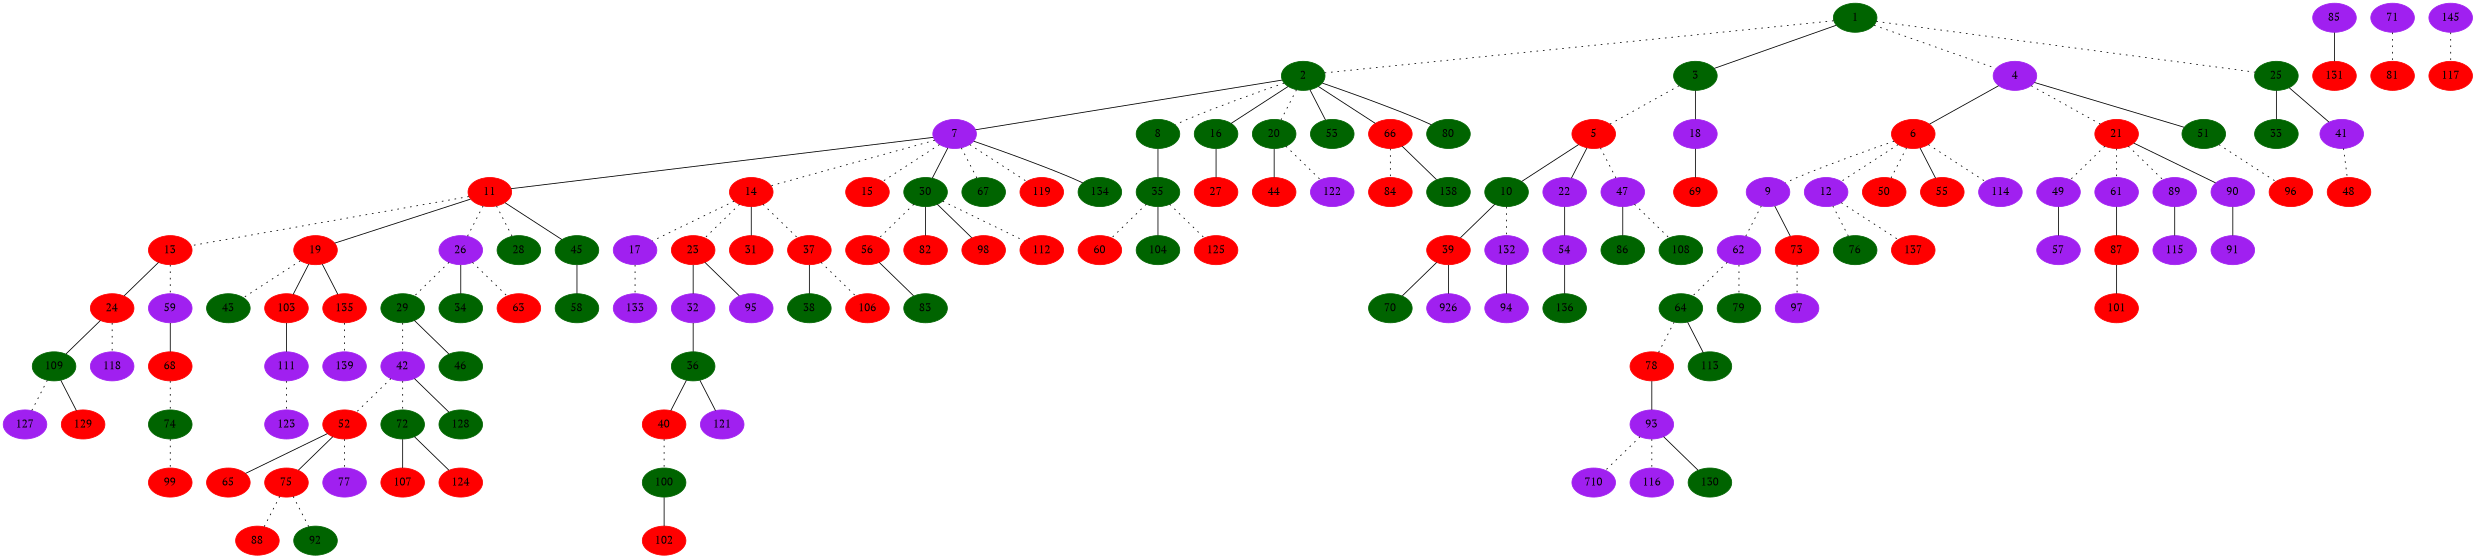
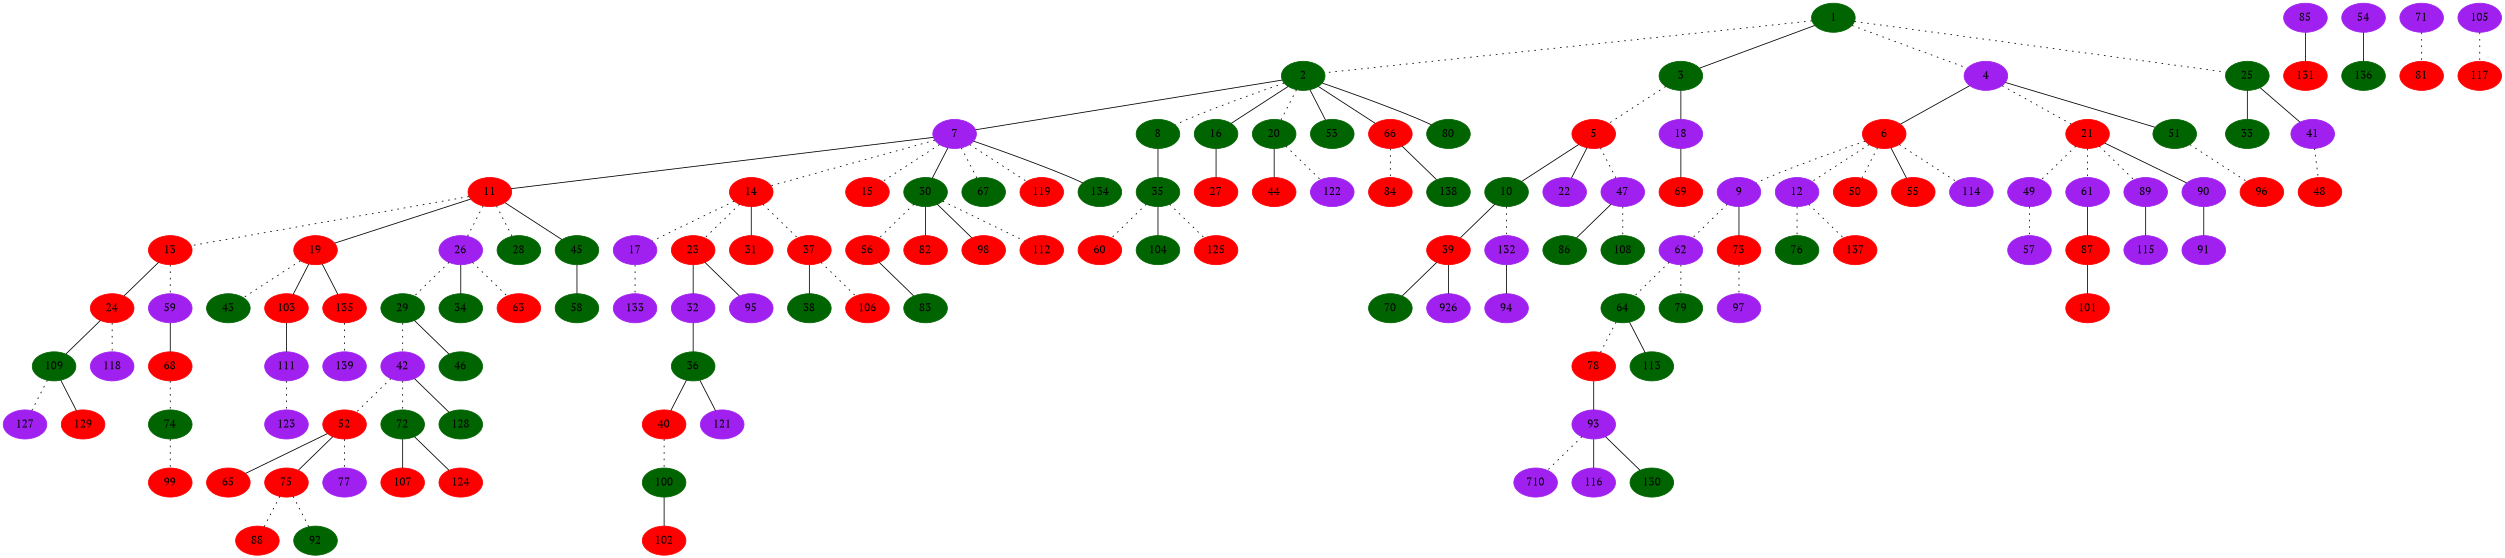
node "145": label "145" -> "105"
edge "22" -- "54": removed
edge "49" -- "57": style solid -> dotted
edge "93" -- "116": style dotted -> solid
